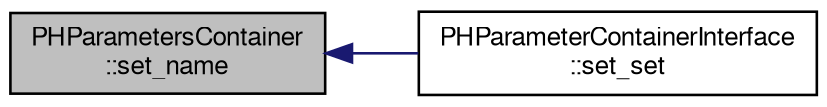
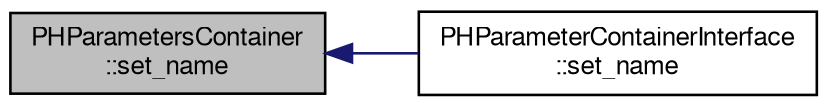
node "PHParameterContainerInterface ::set_set": label "PHParameterContainerInterface ::set_set" -> "PHParameterContainerInterface ::set_name"
